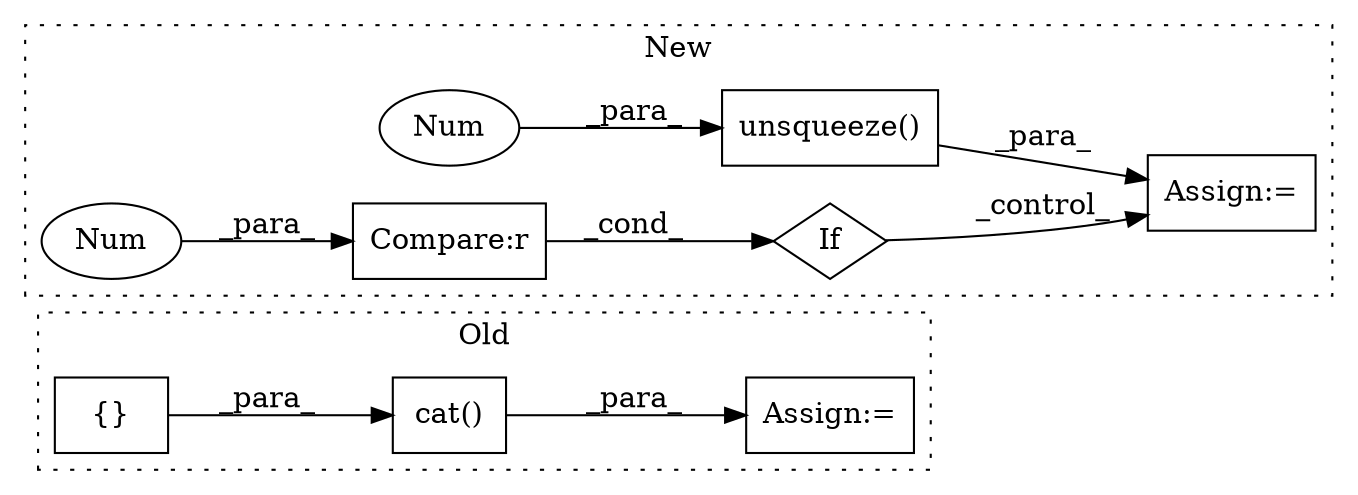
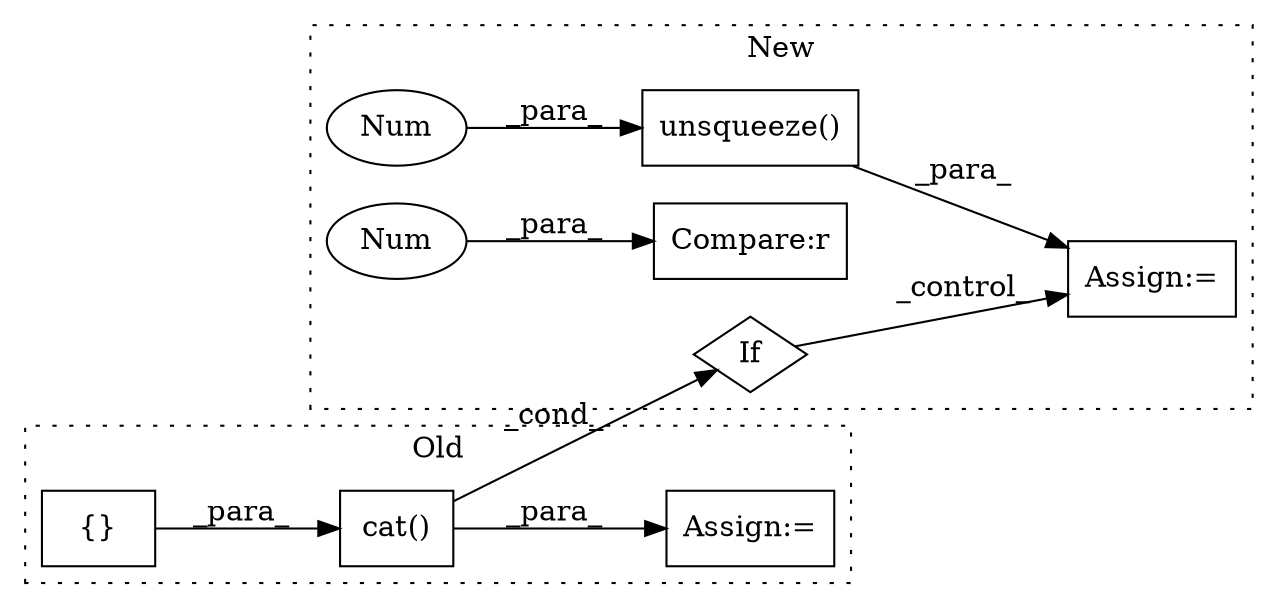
edge "Compare:r" -> "If": now "cat()" -> "If"
